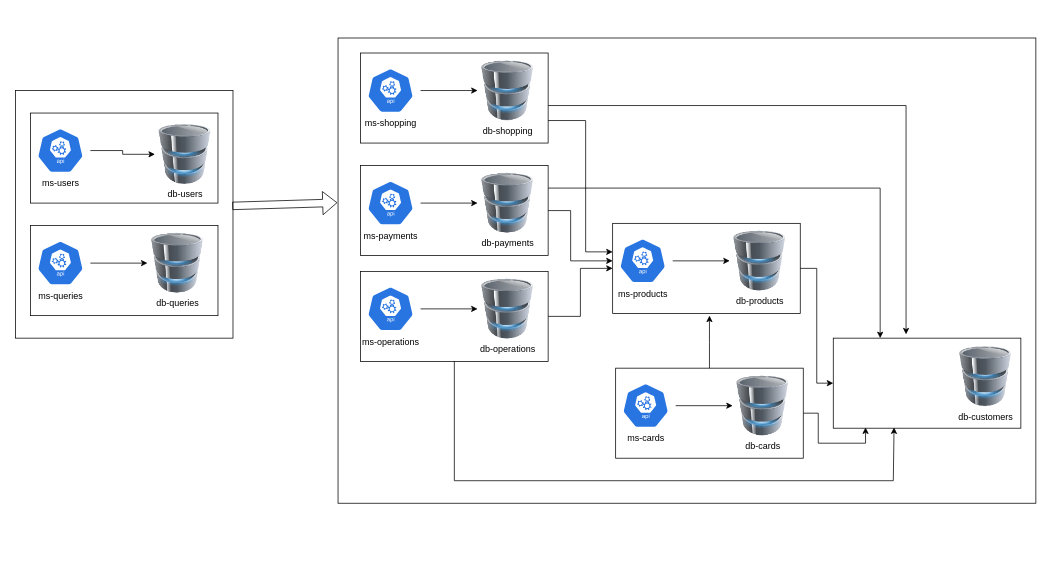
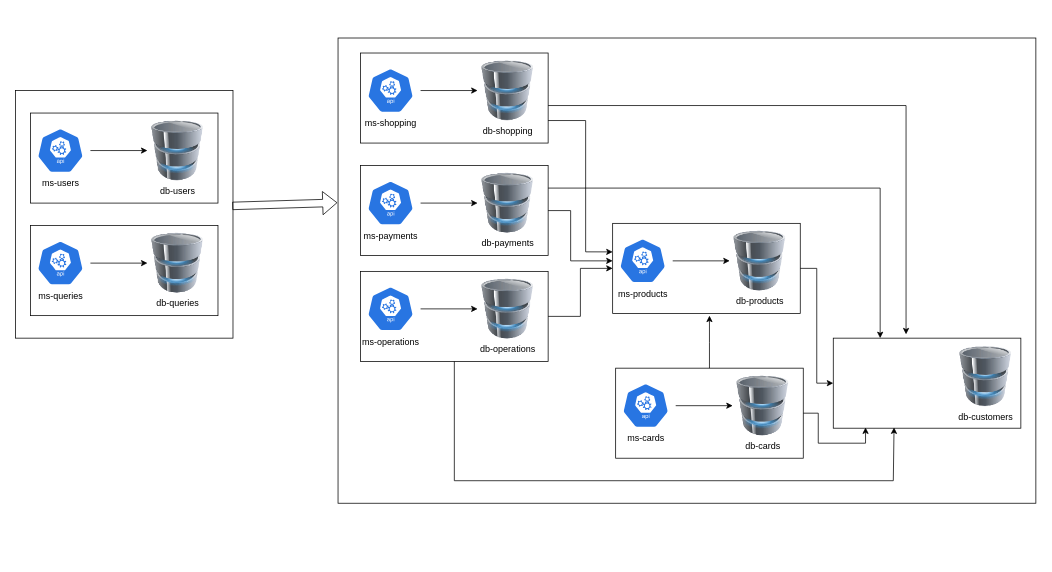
node "db-users": moved (185, 154) -> (177, 150)
